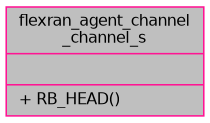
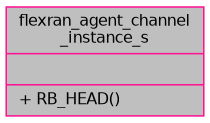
node "flexran_agent_channel": text "_channel_s" -> "_instance_s"
